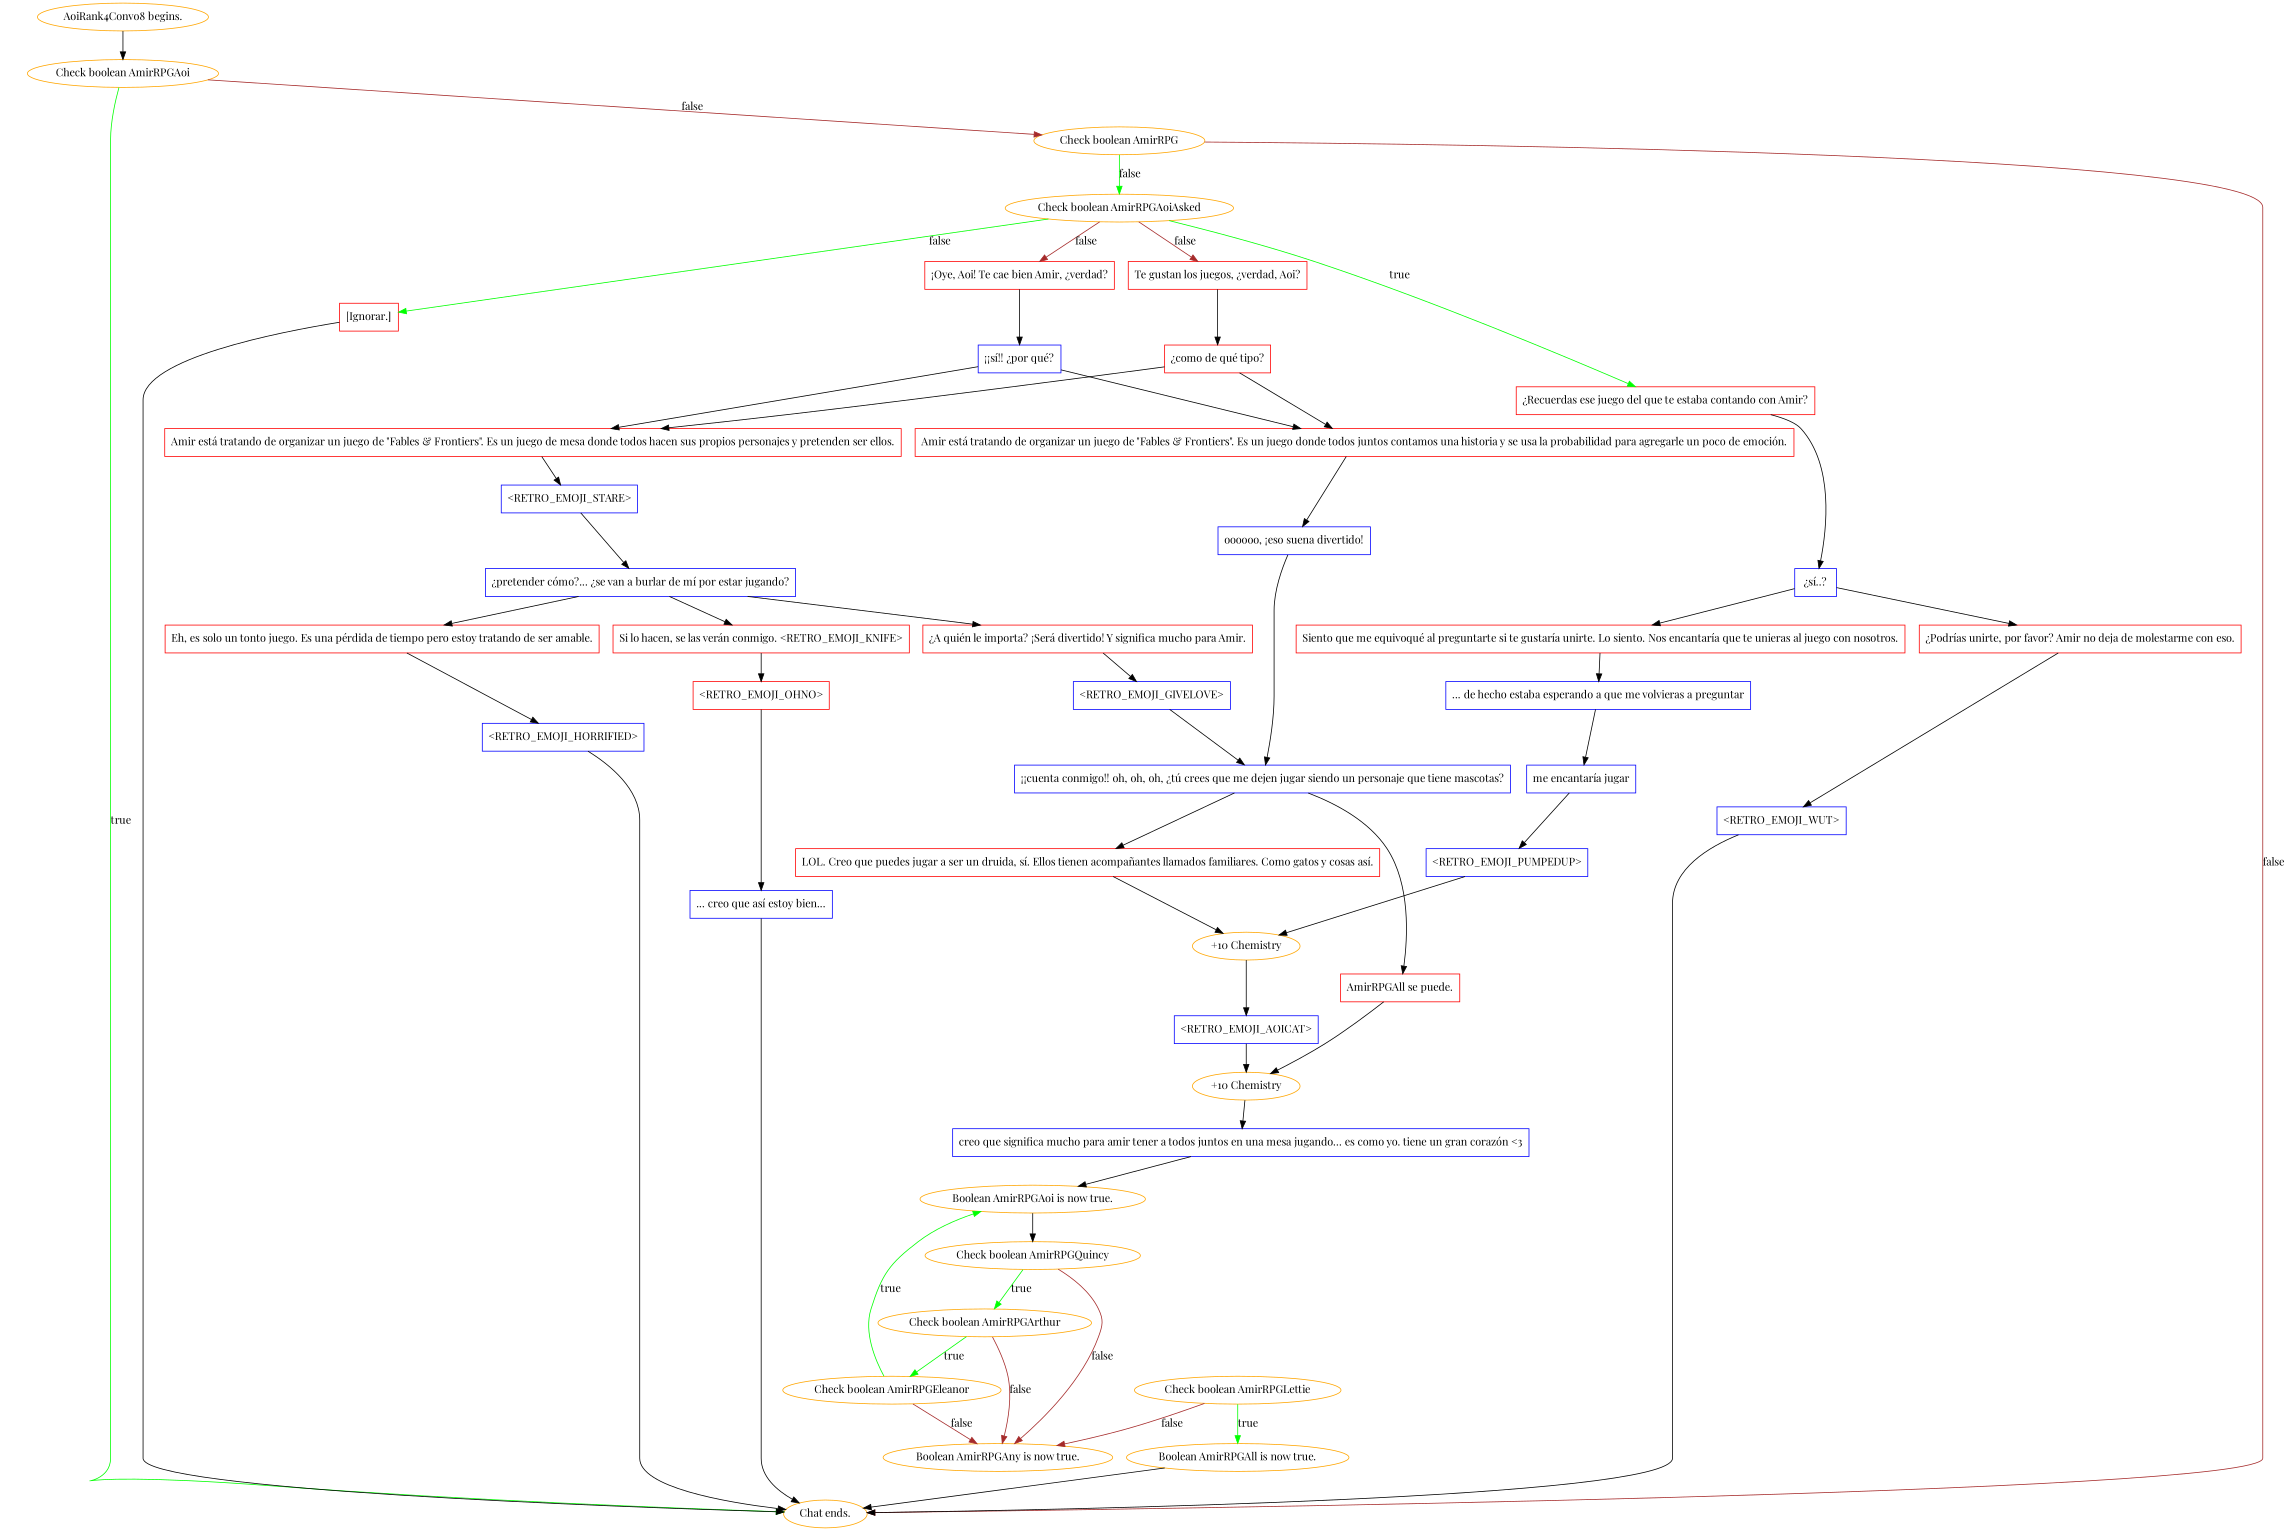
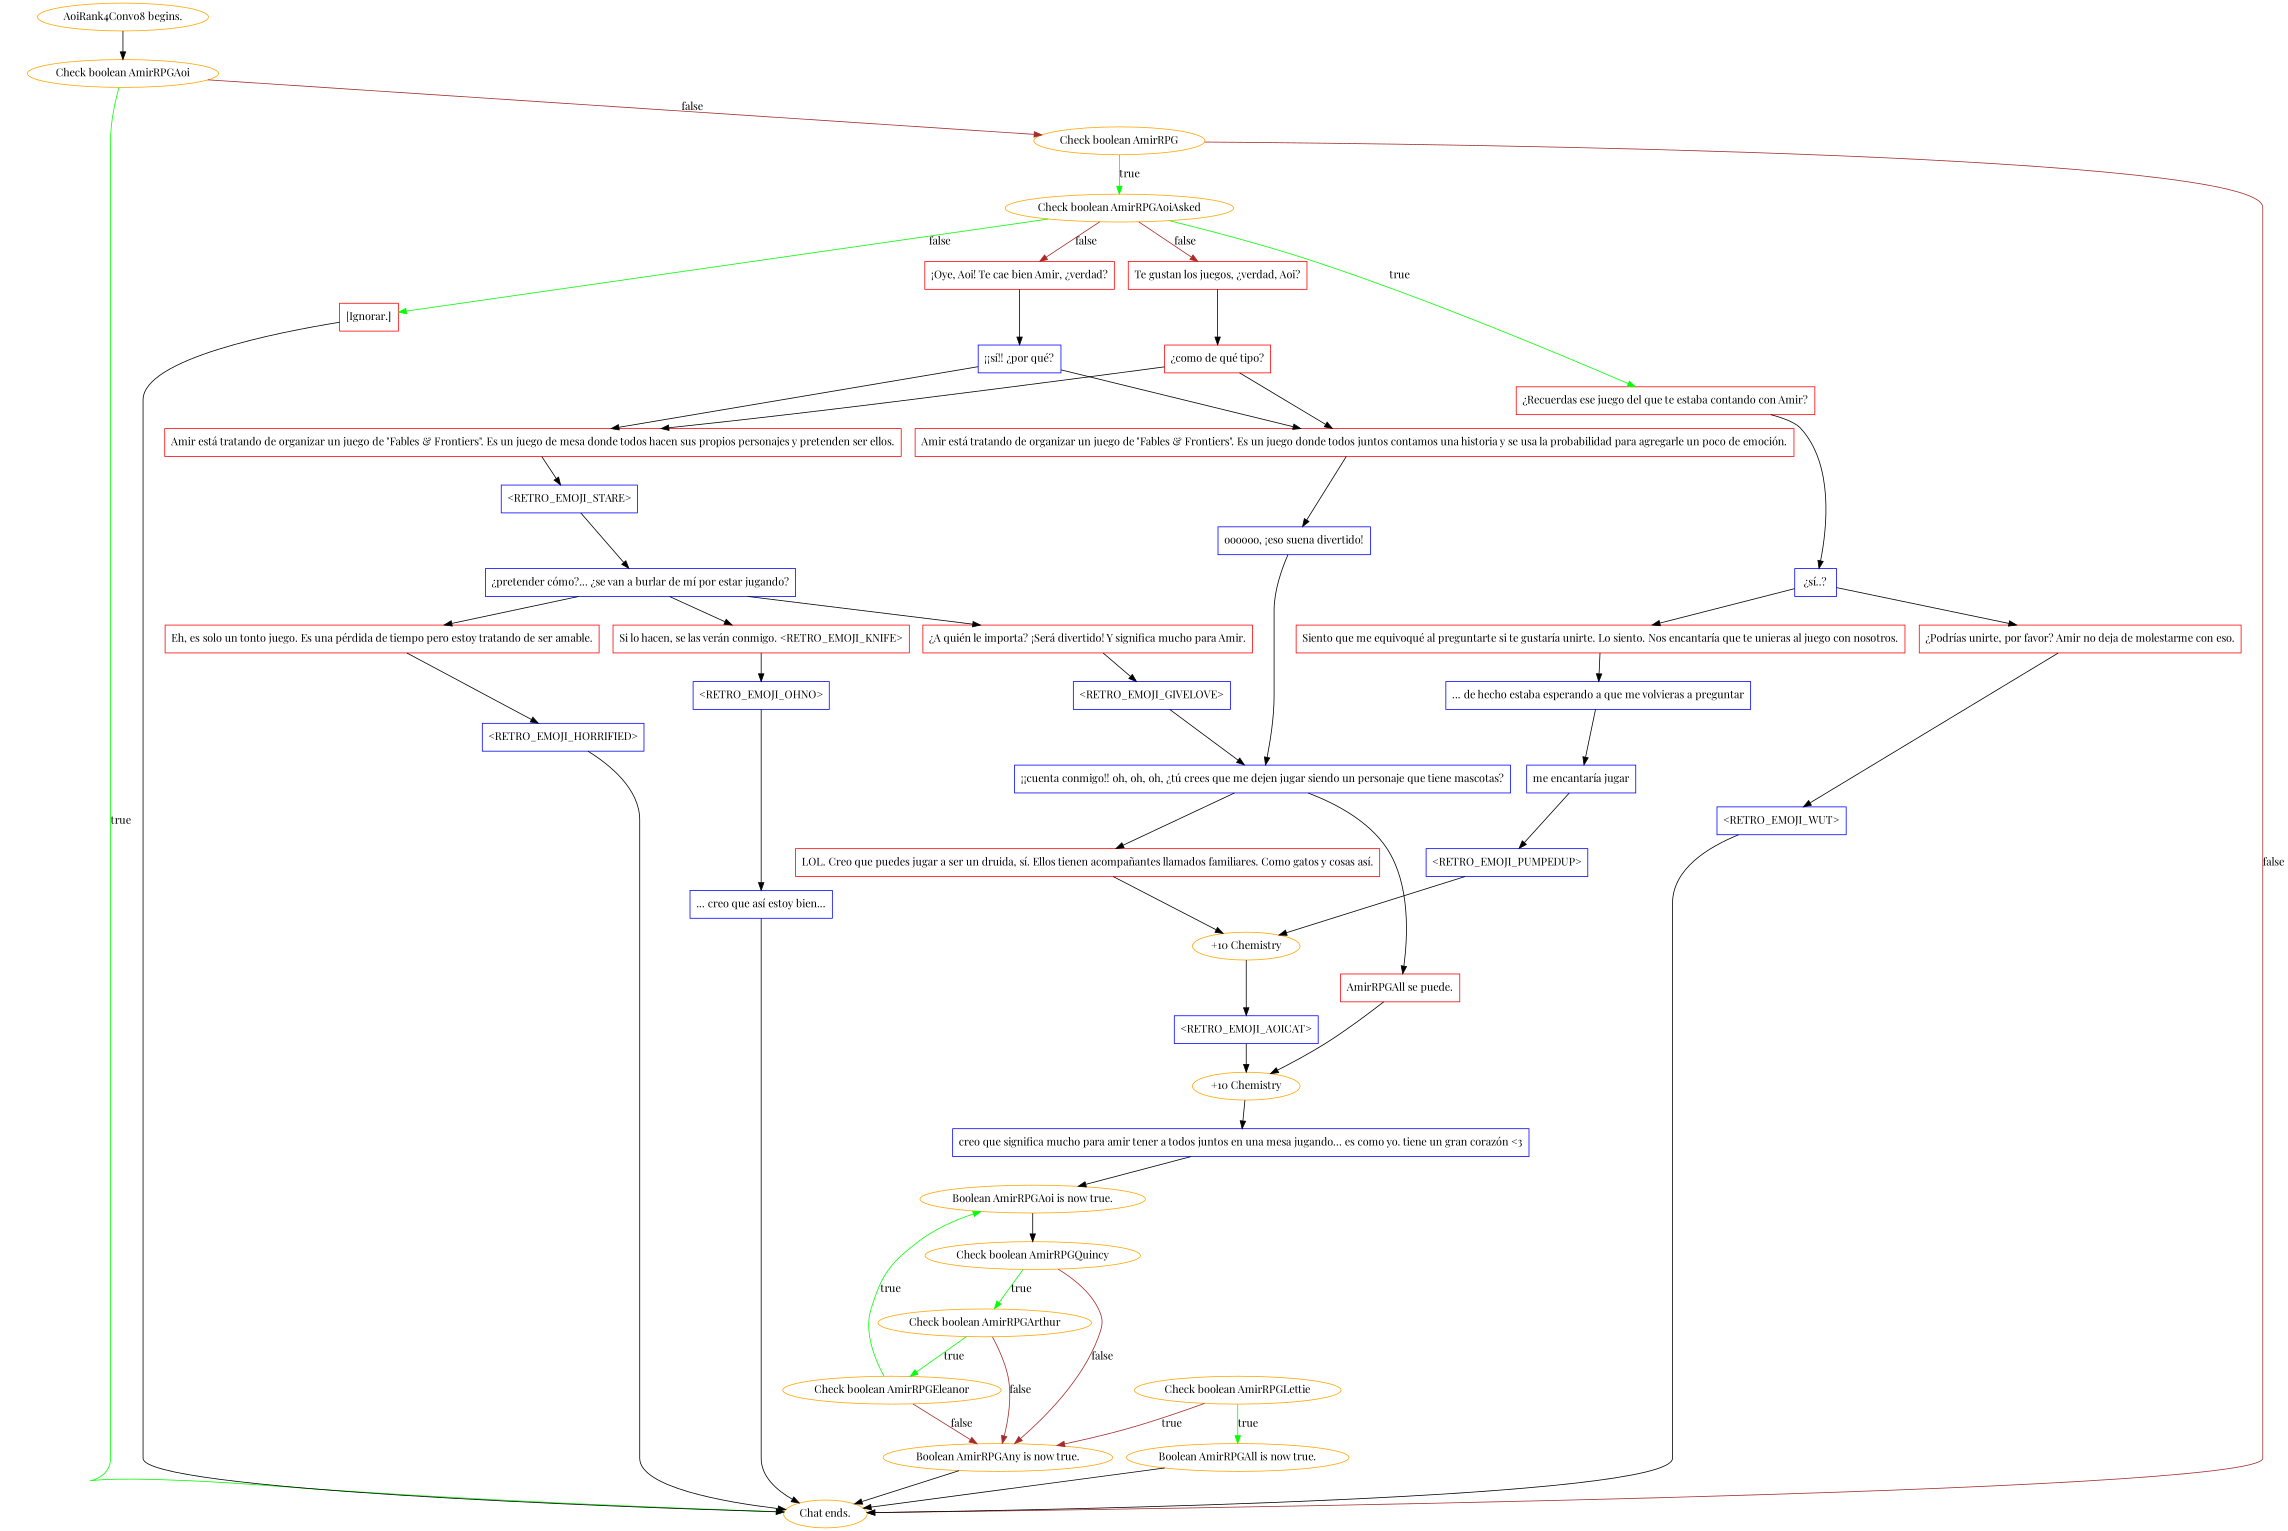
edge "Check boolean AmirRPG" -> "Check boolean AmirRPGAoiAsked": label "false" -> "true"
node "<RETRO_EMOJI_OHNO>": color red -> blue
edge "Check boolean AmirRPGLettie" -> "Boolean AmirRPGAny is now true.": label "false" -> "true"
edge "Boolean AmirRPGAny is now true." -> "Chat ends.": added
